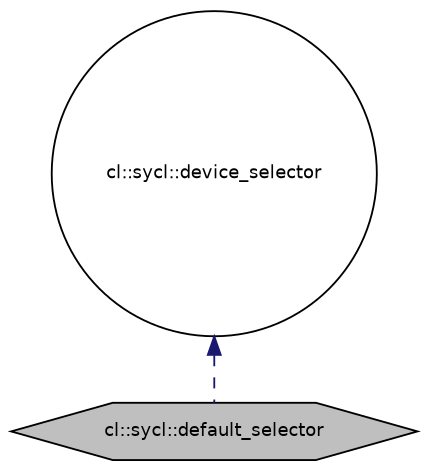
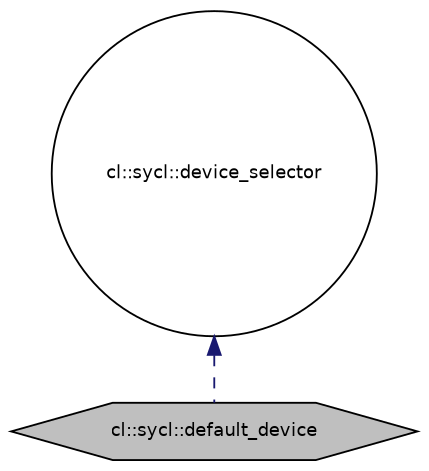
node "cl::sycl::default_selector": label "cl::sycl::default_selector" -> "cl::sycl::default_device"
